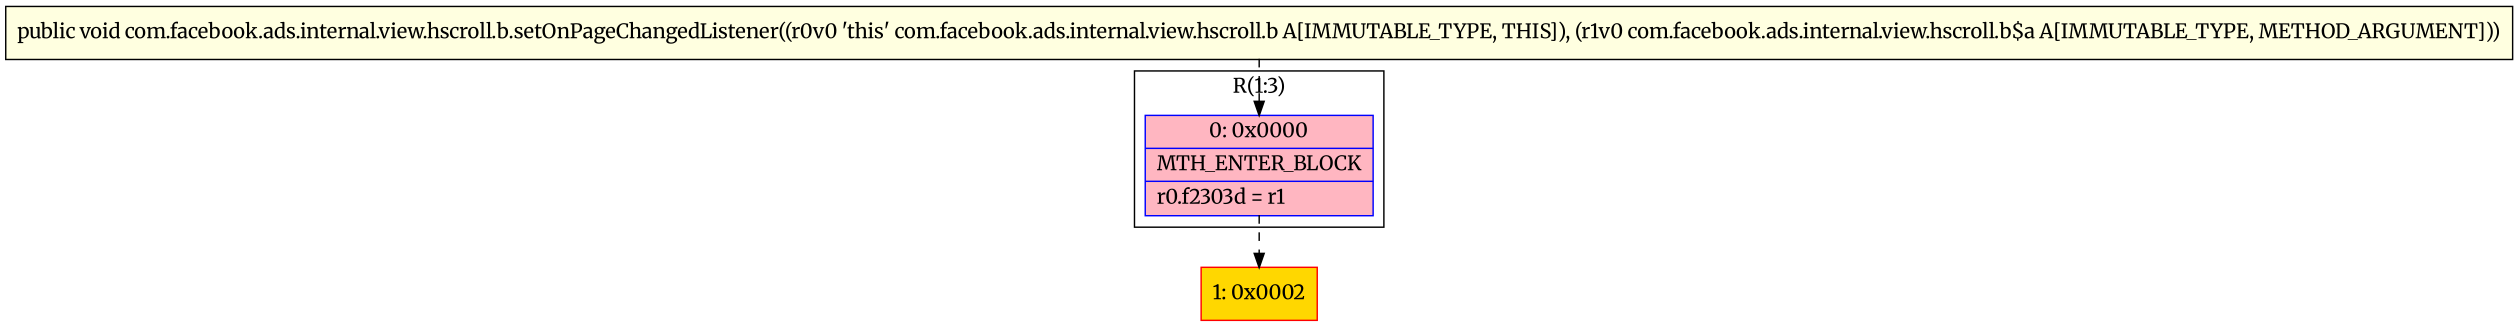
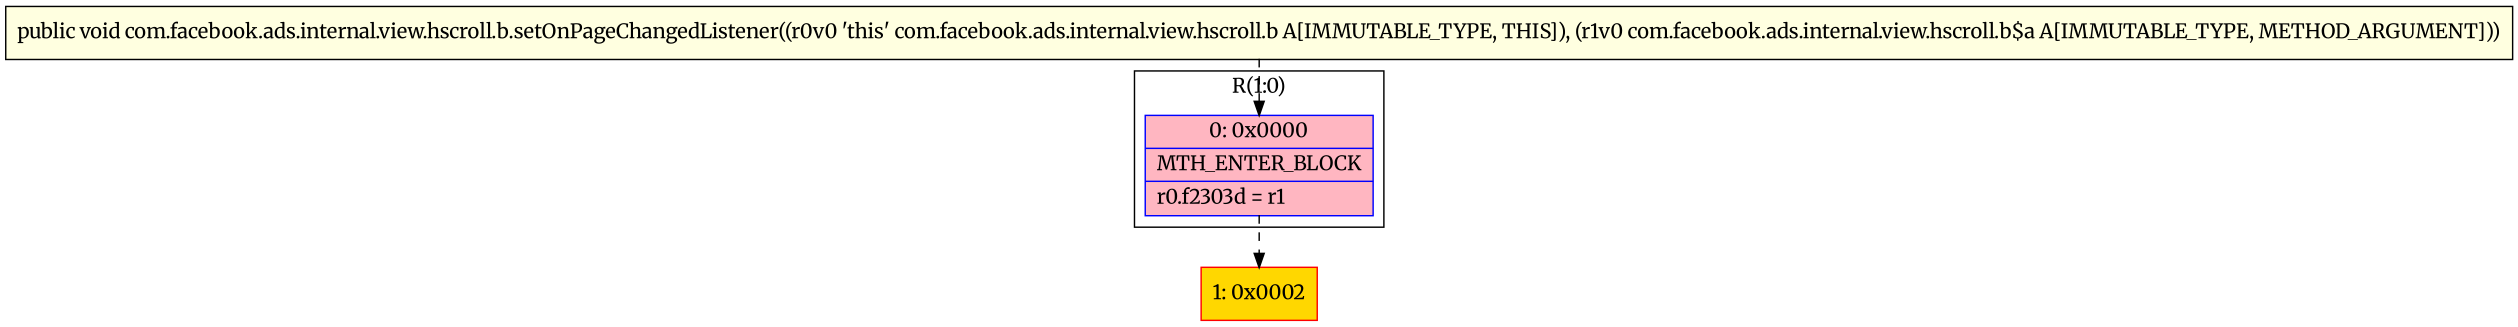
cluster "R(1:3)": label "R(1:3)" -> "R(1:0)"
